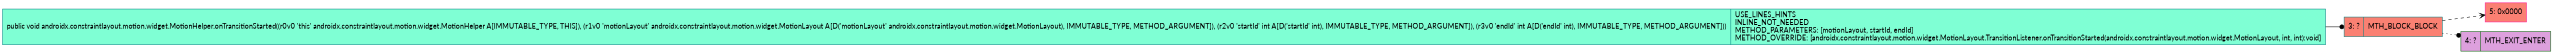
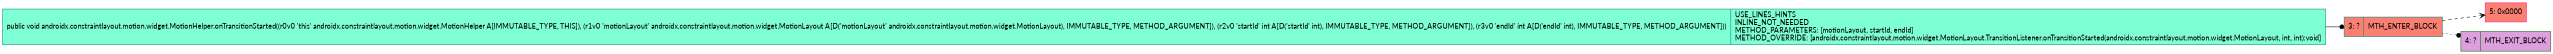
node "3: ?": text "MTH_BLOCK_BLOCK" -> "MTH_ENTER_BLOCK"
node "4: ?": text "MTH_EXIT_ENTER" -> "MTH_EXIT_BLOCK"
